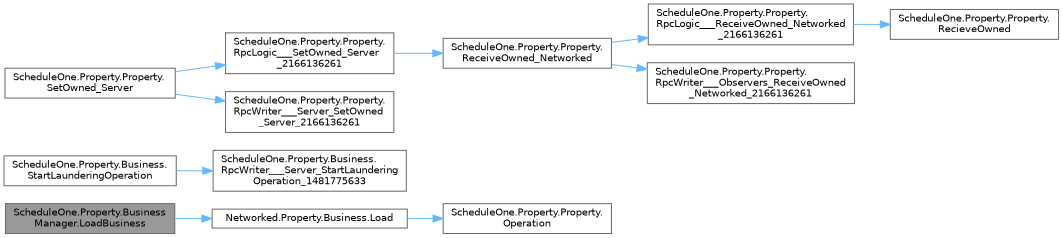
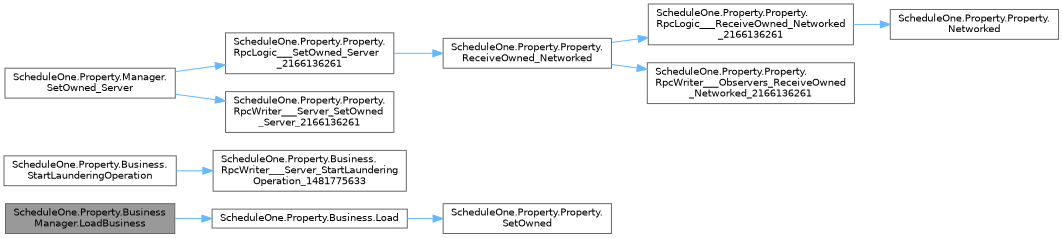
node "ScheduleOne.Property.Property. RecieveOwned": label "ScheduleOne.Property.Property. RecieveOwned" -> "ScheduleOne.Property.Property. Networked"
node "ScheduleOne.Property.Property. SetOwned_Server": label "ScheduleOne.Property.Property. SetOwned_Server" -> "ScheduleOne.Property.Manager. SetOwned_Server"
node "Networked.Property.Business.Load": label "Networked.Property.Business.Load" -> "ScheduleOne.Property.Business.Load"
node "ScheduleOne.Property.Property. Operation": label "ScheduleOne.Property.Property. Operation" -> "ScheduleOne.Property.Property. SetOwned"
